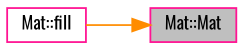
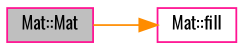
edge "Mat::fill" -> "Mat::Mat": reversed
